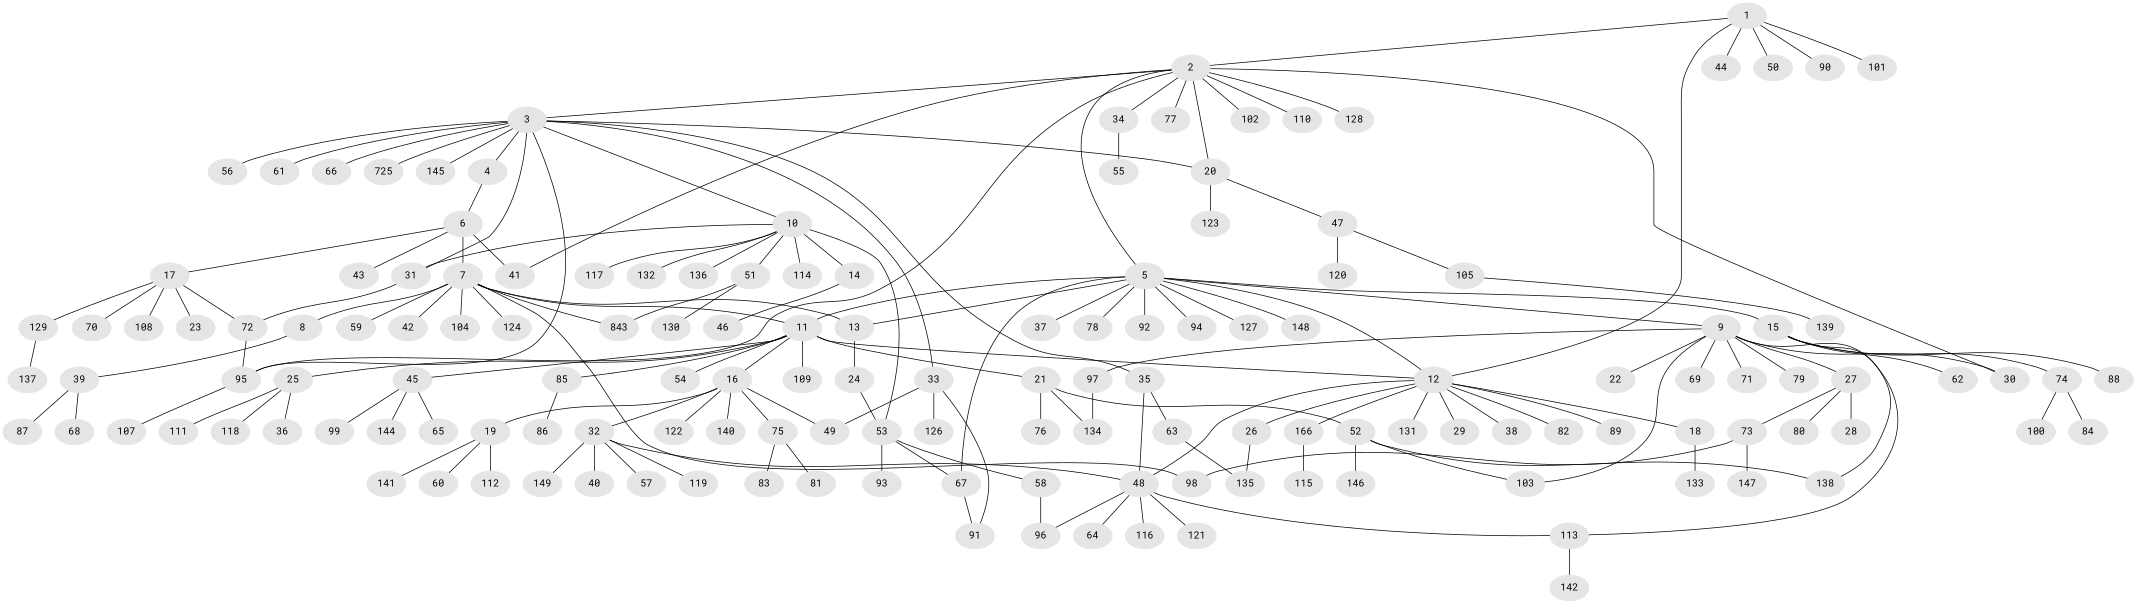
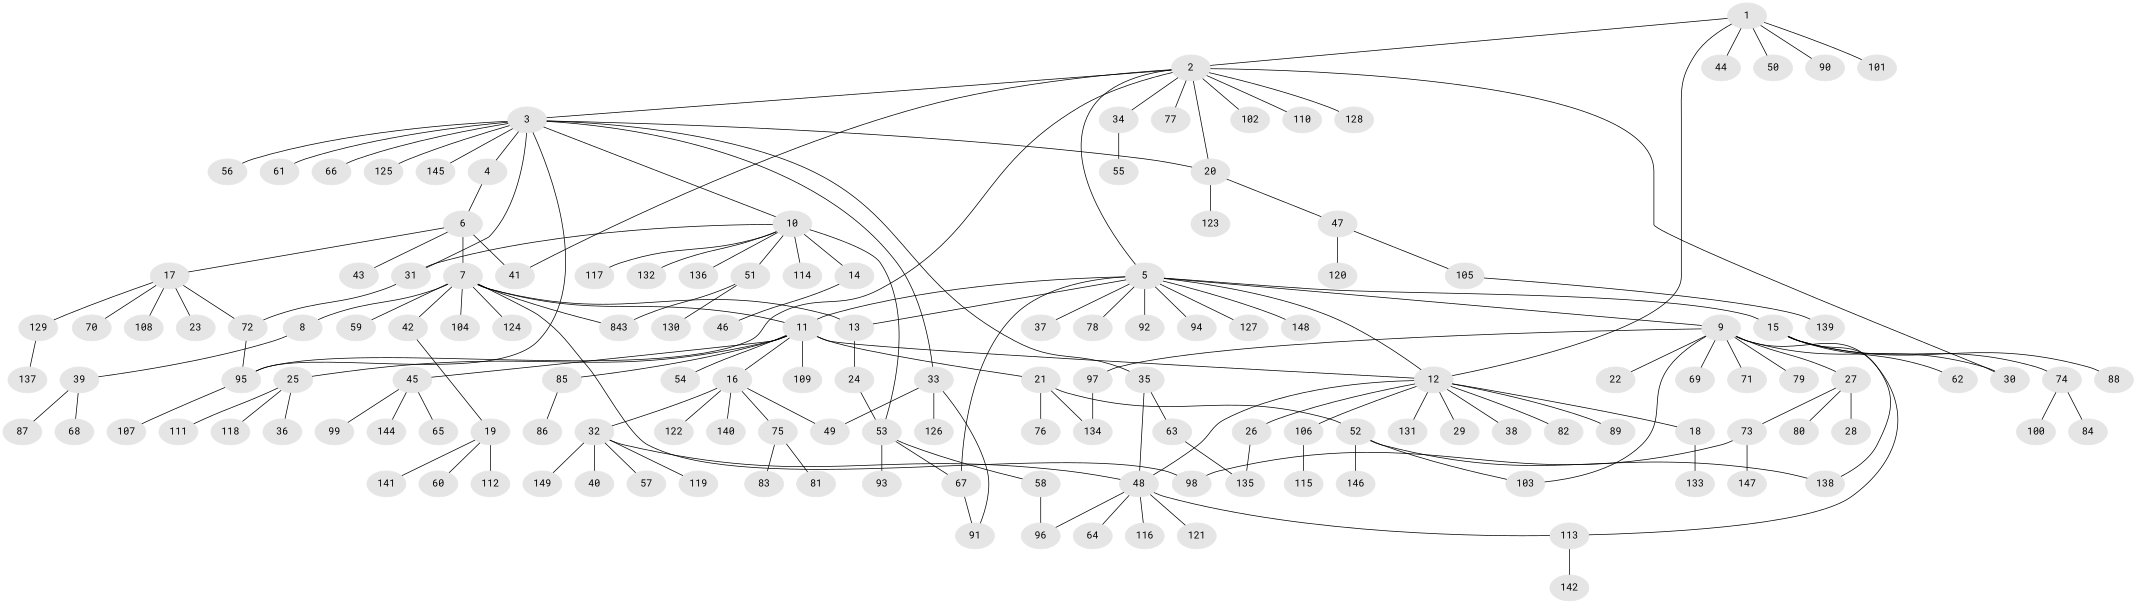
node "725": label "725" -> "125"
edge "16" -- "19": now "42" -- "19"
node "166": label "166" -> "106"
